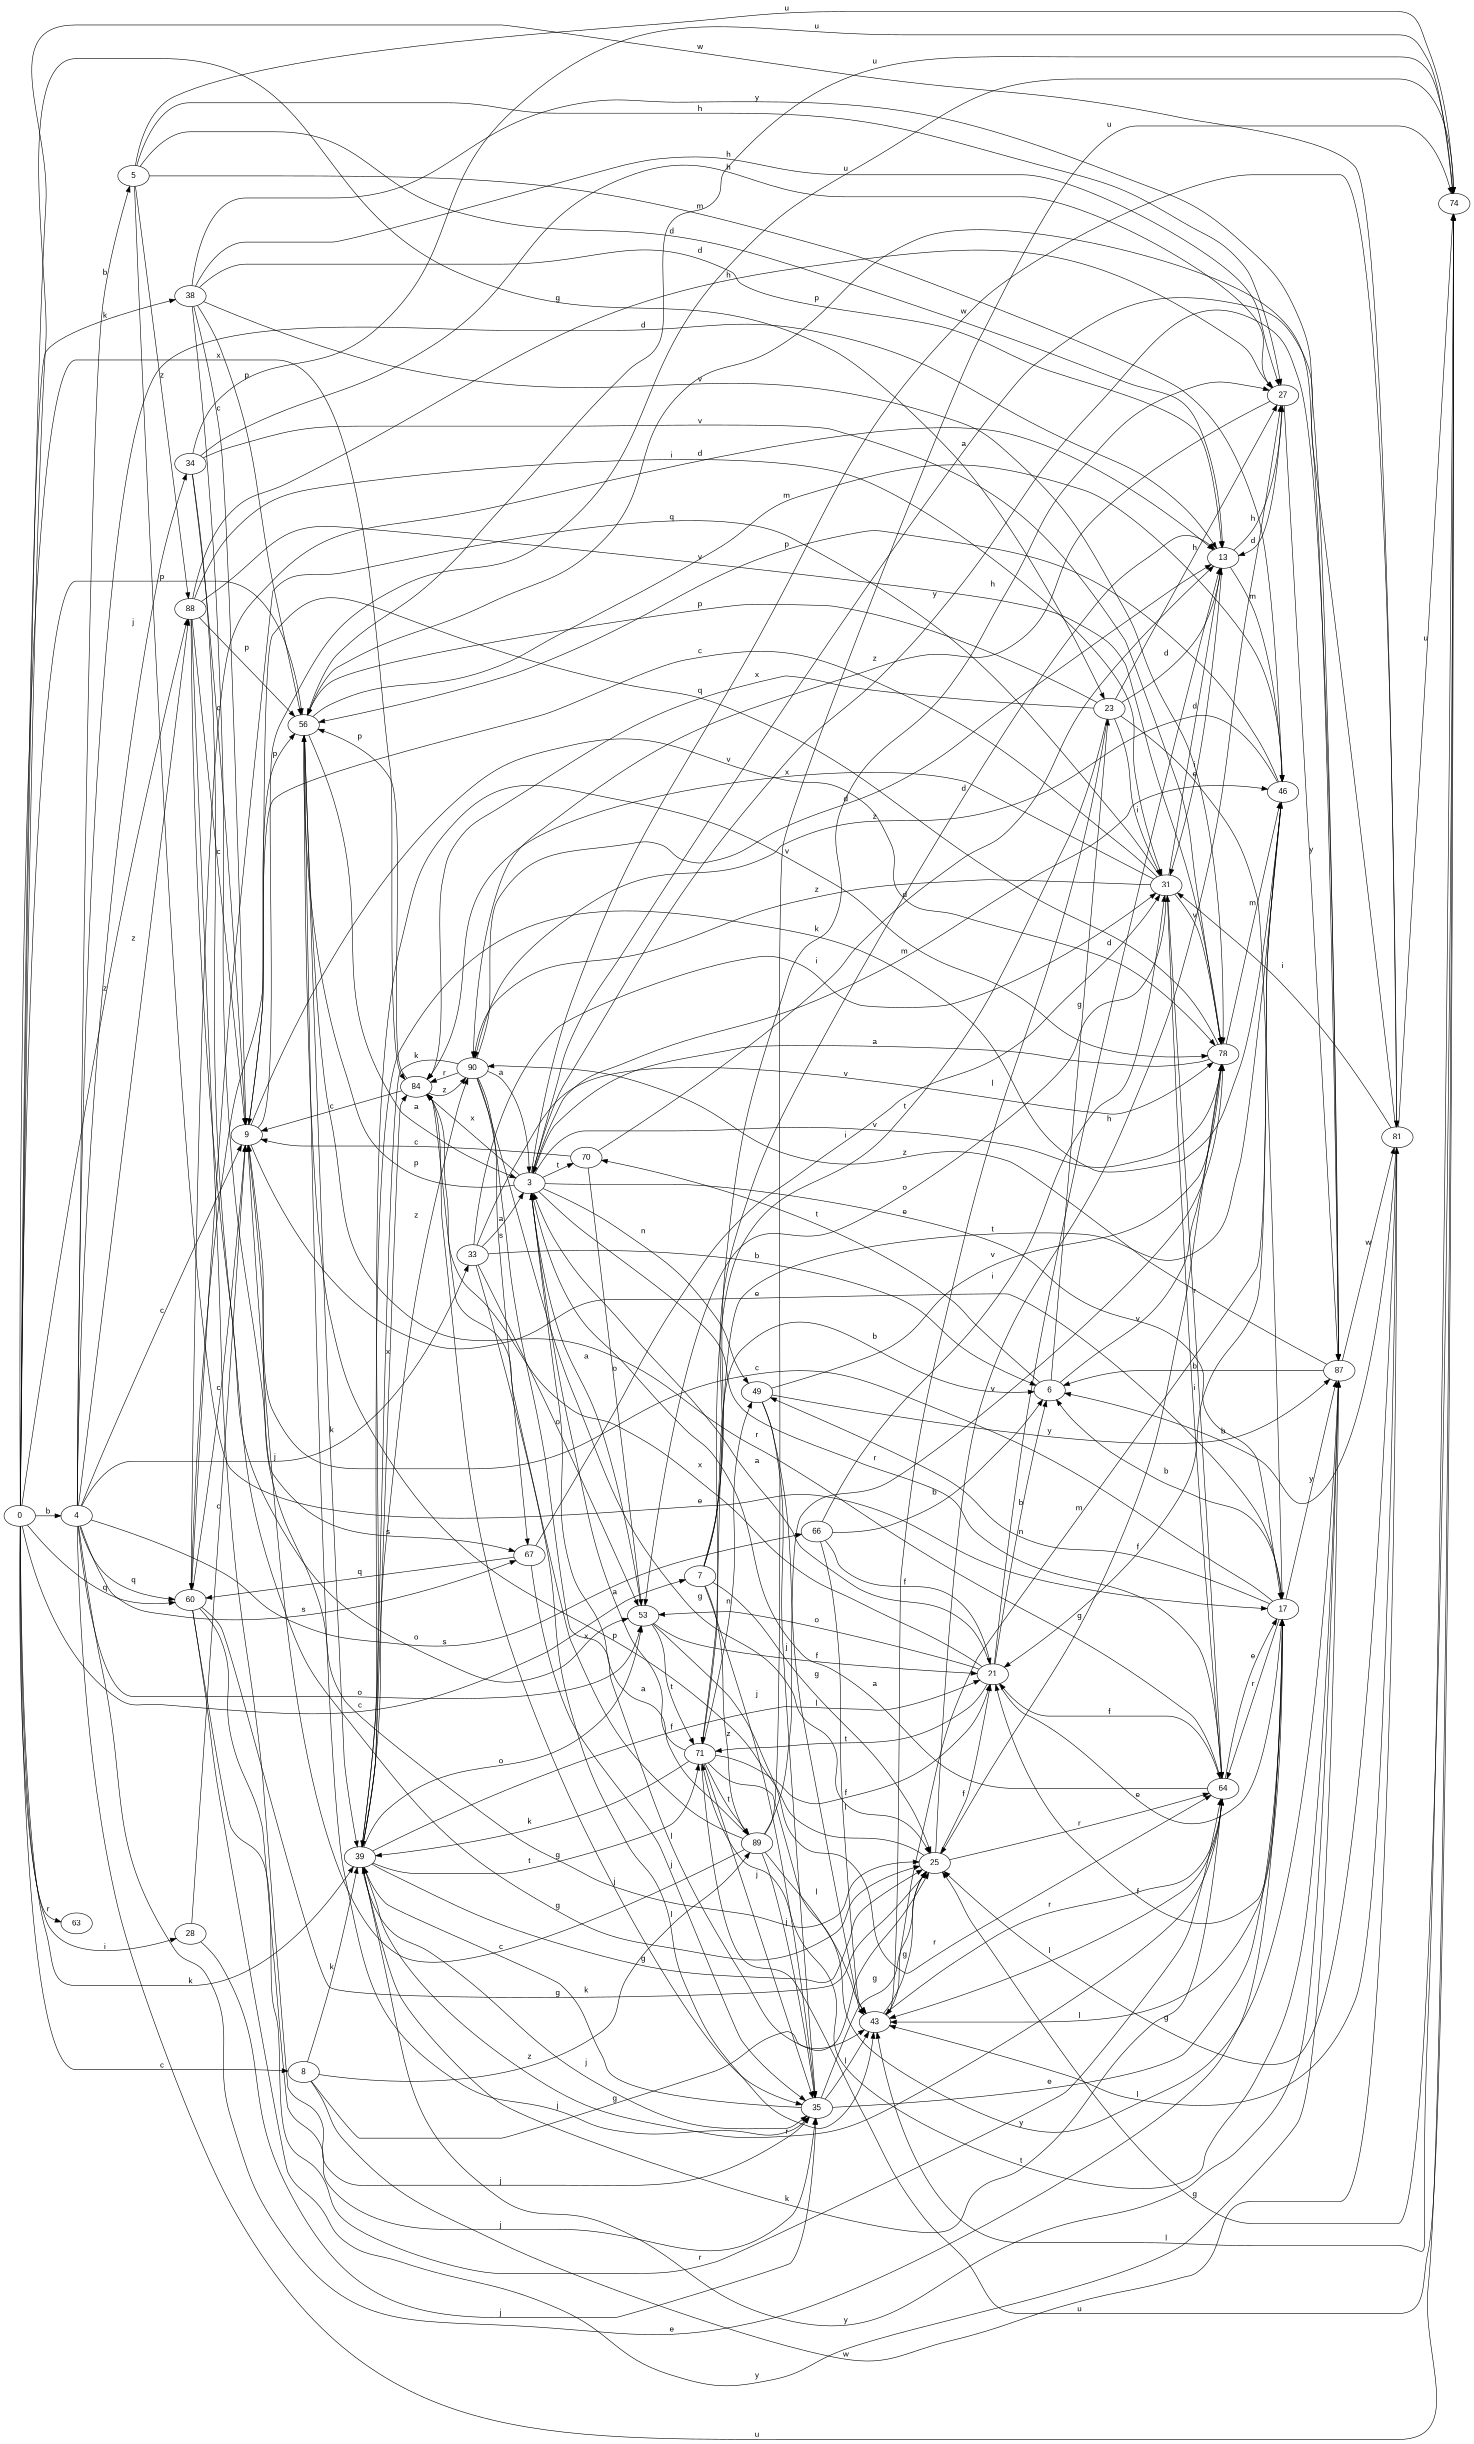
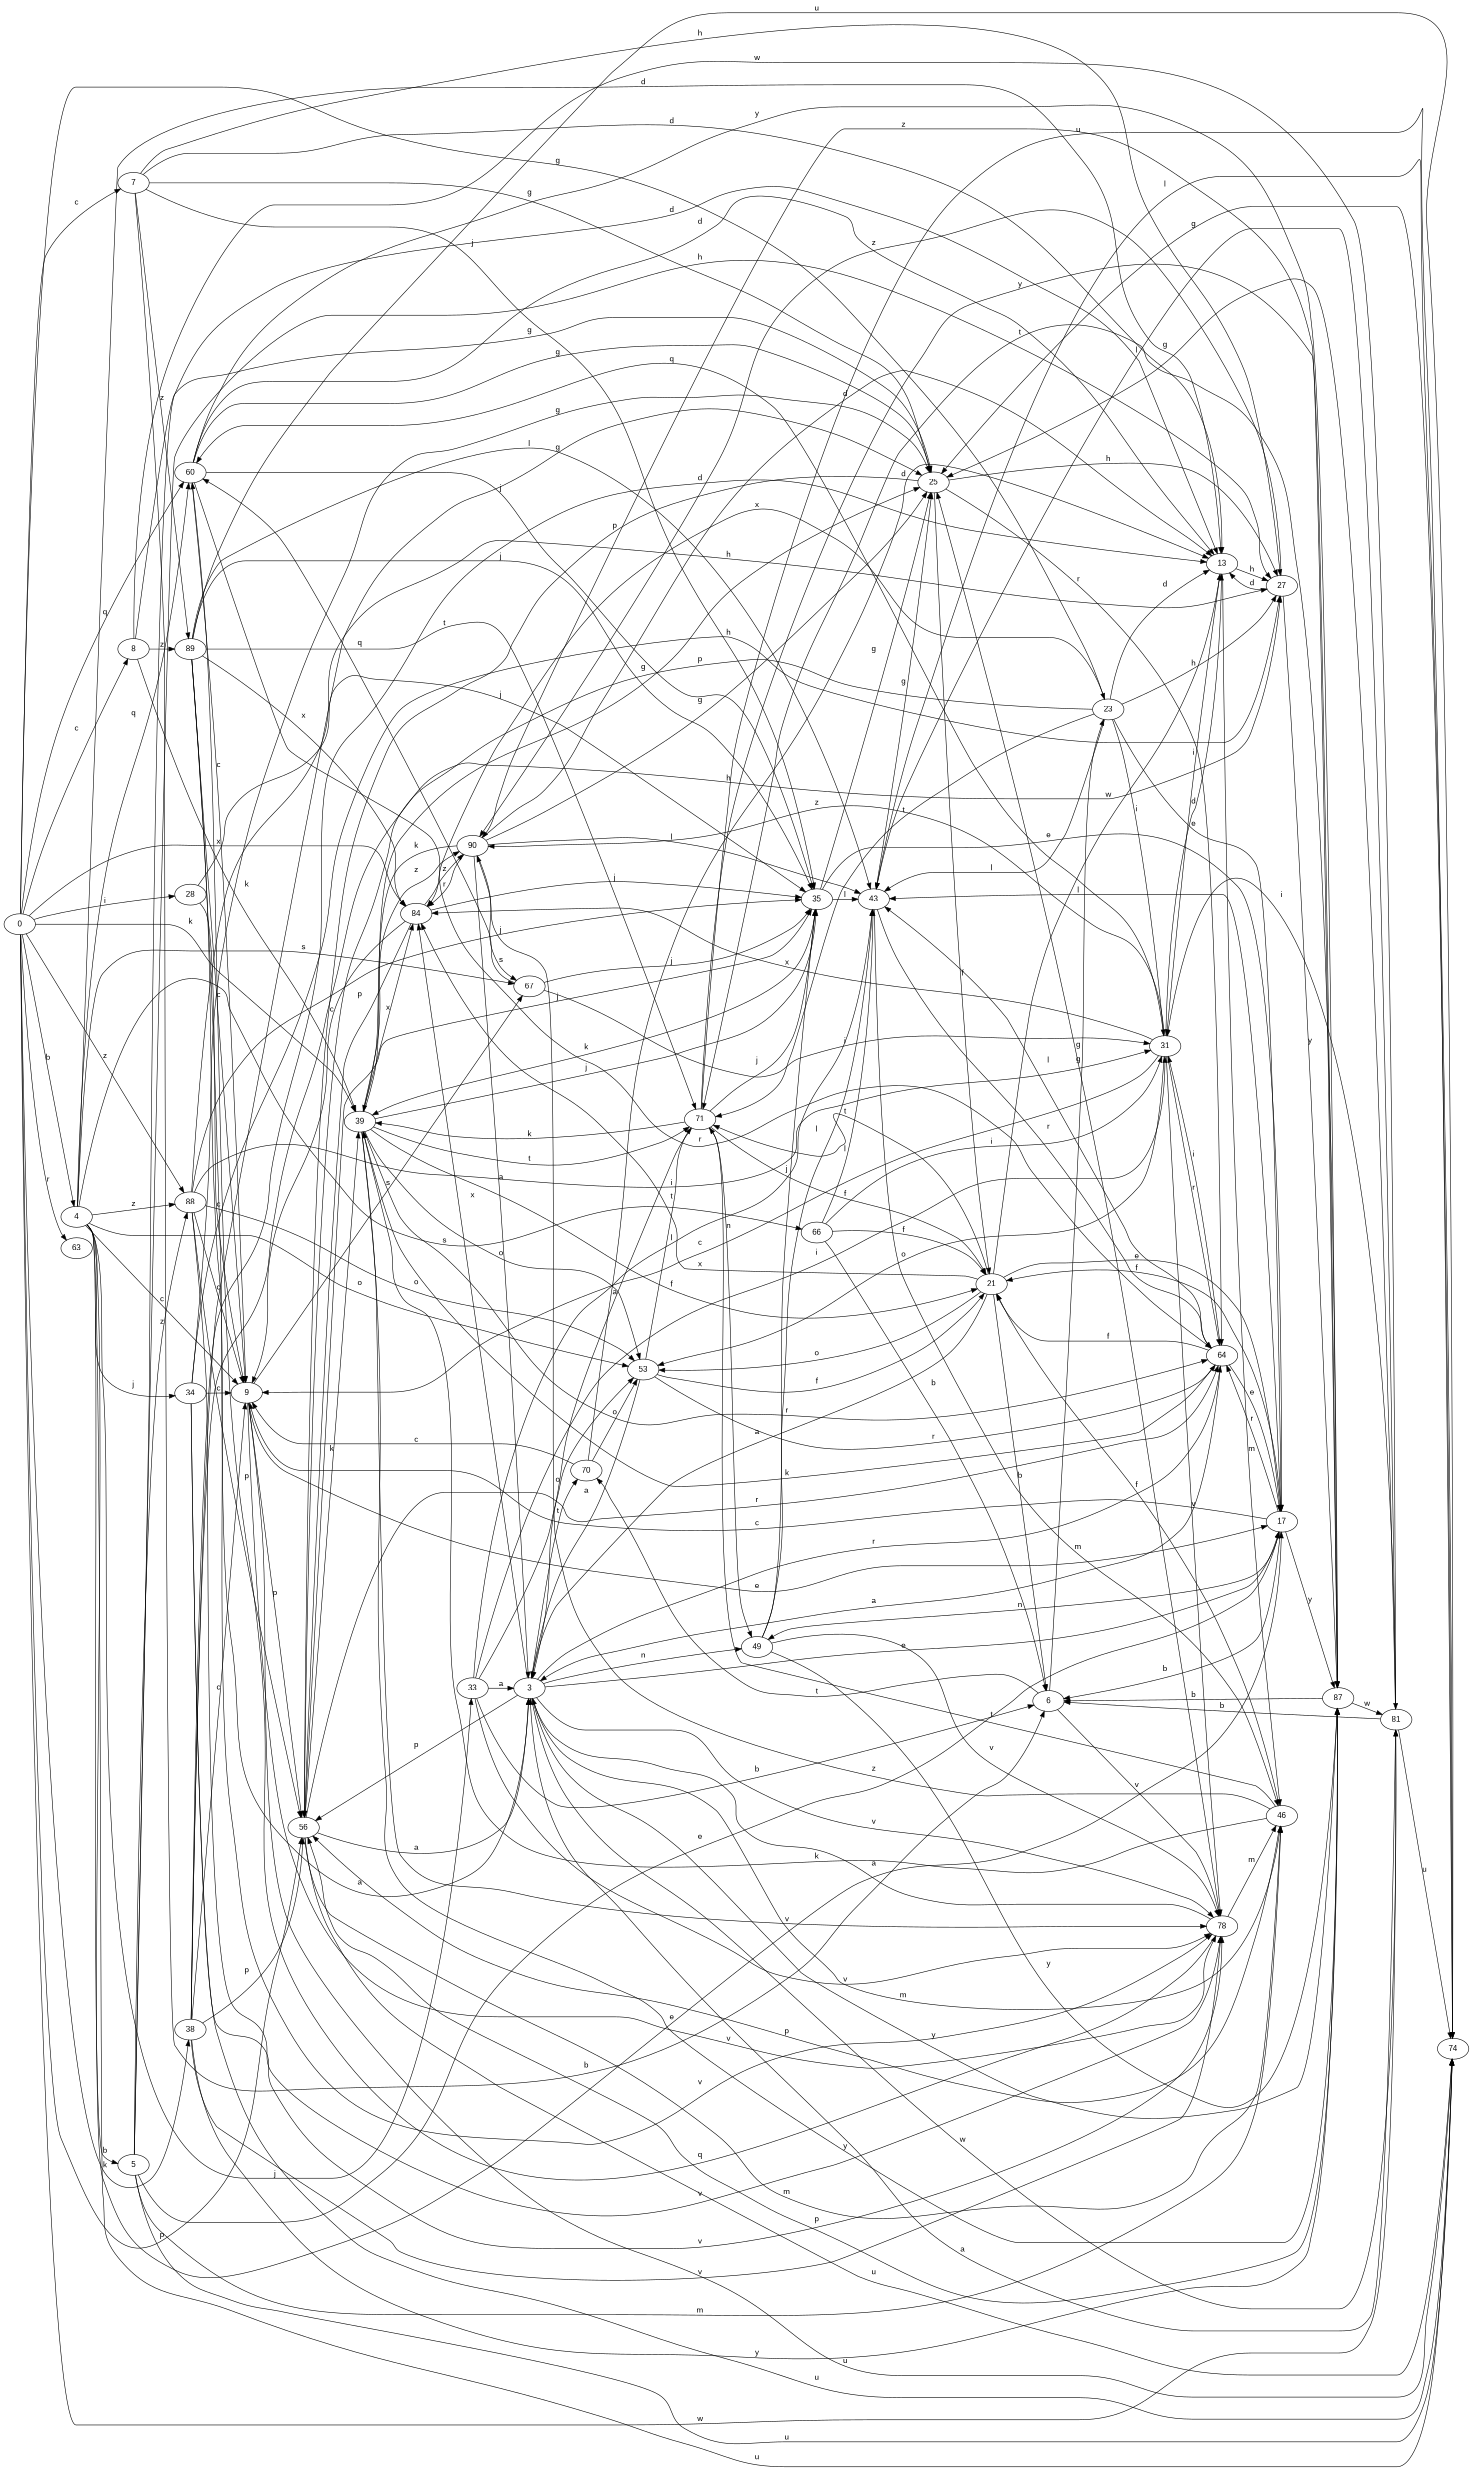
edge "21" -> "13": label "d" -> "w"
edge "71" -> "89": reversed
